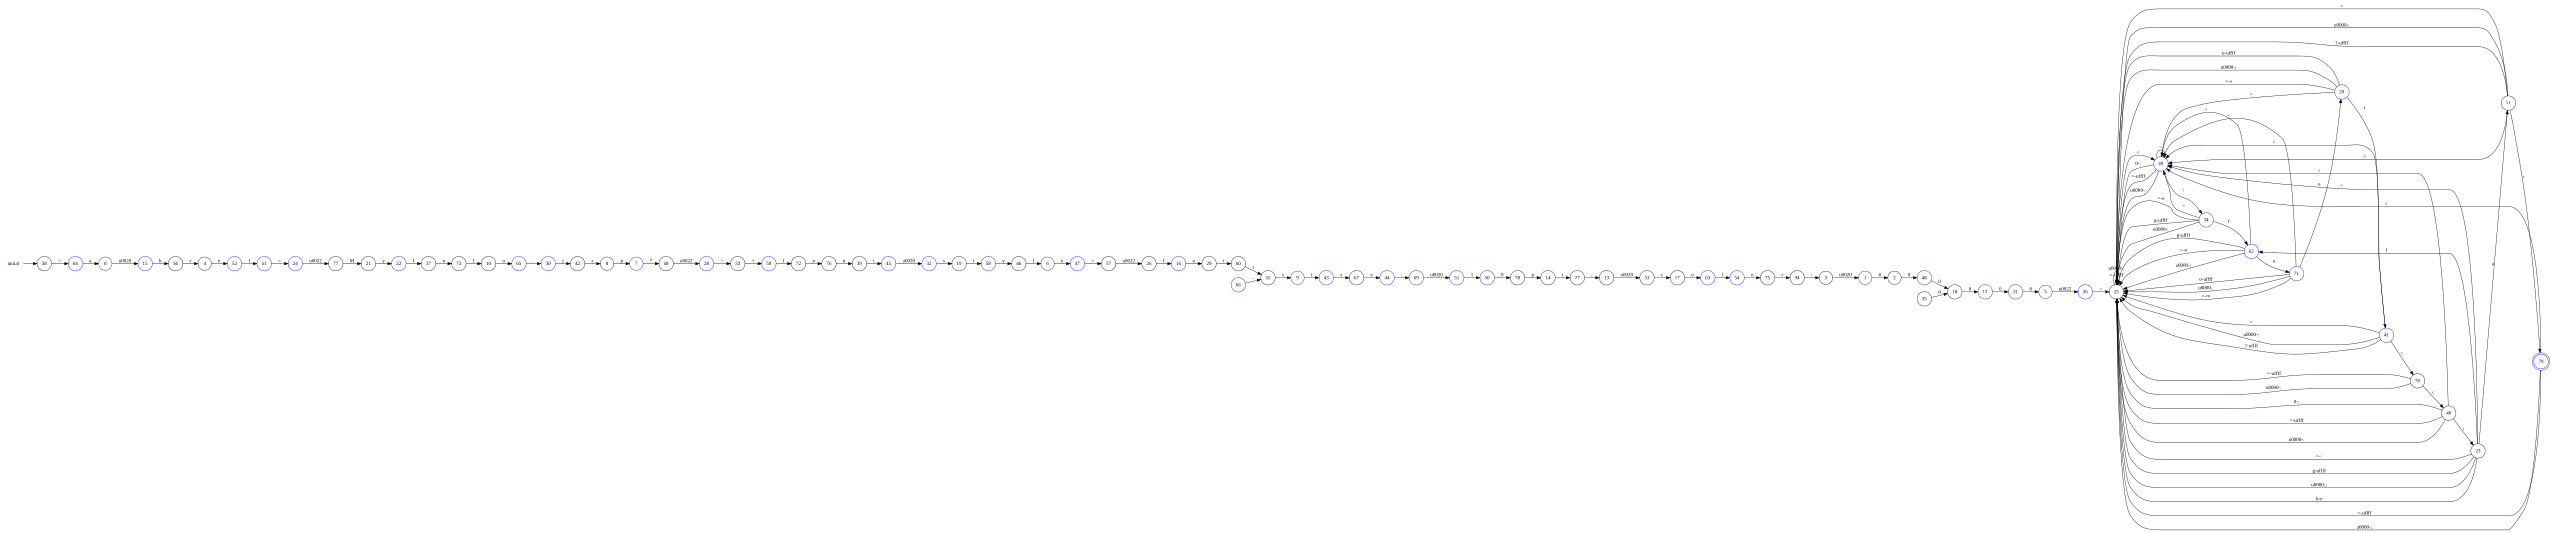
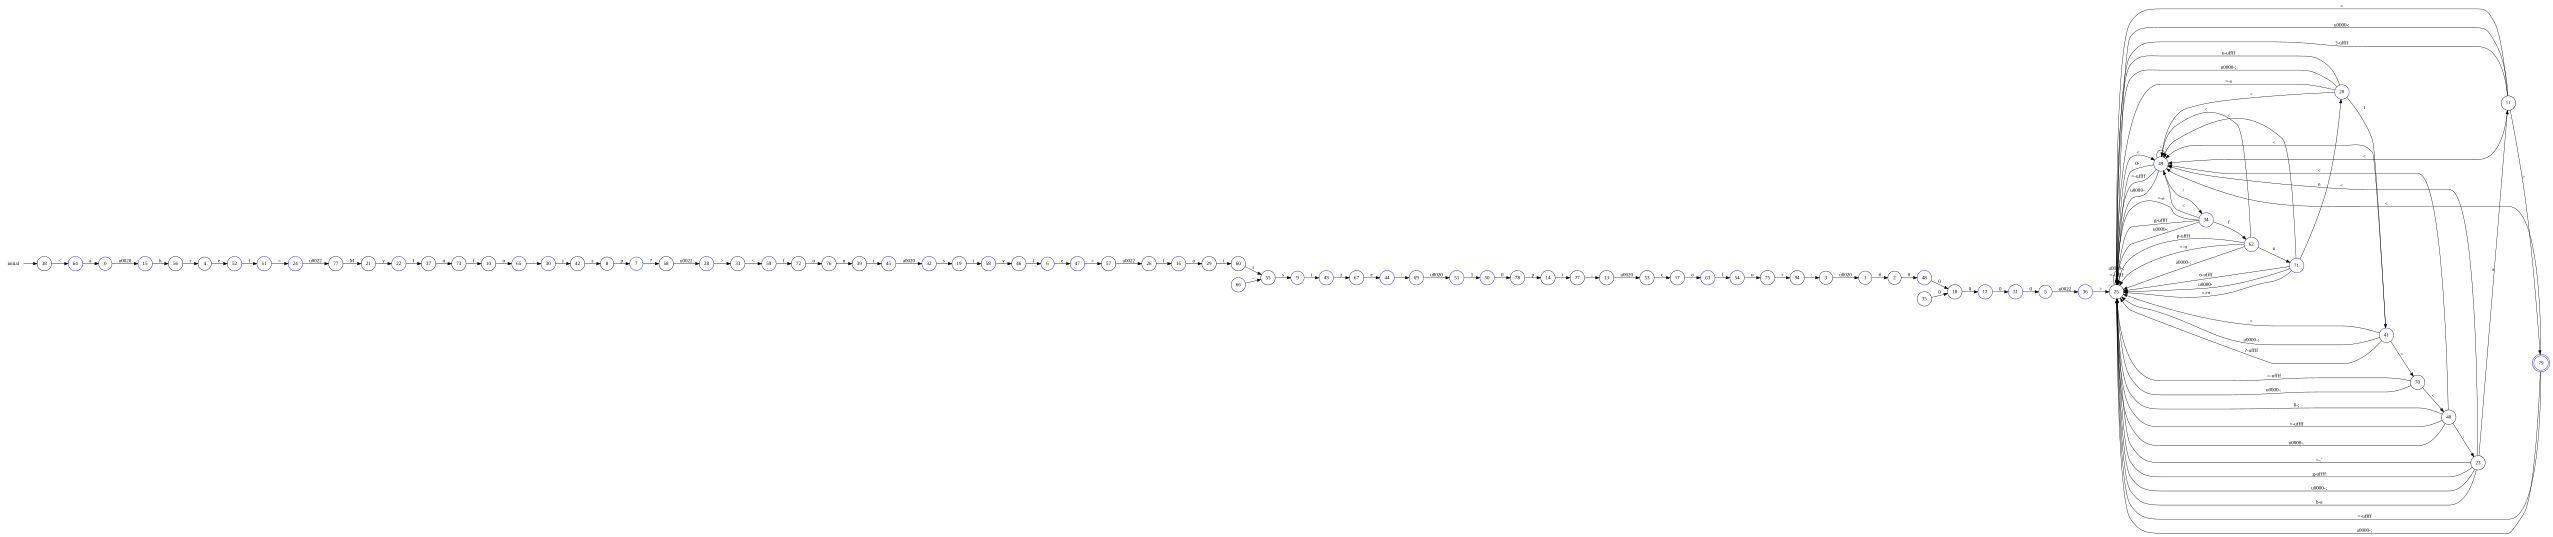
edge "23" -> "62": removed, label "f"
